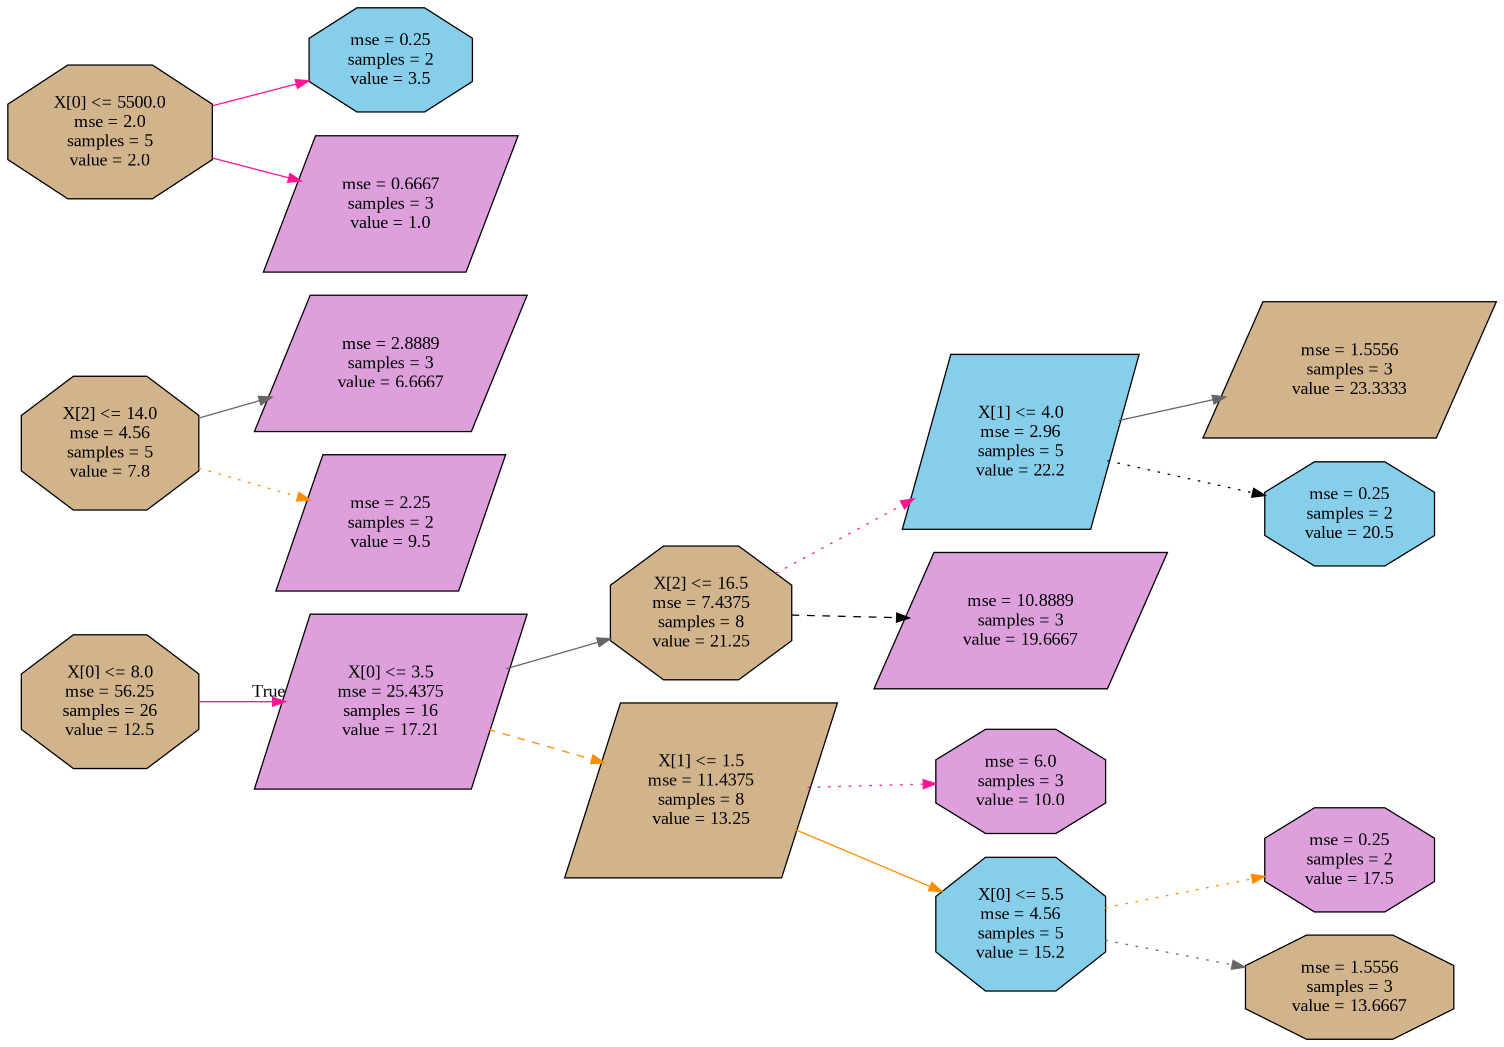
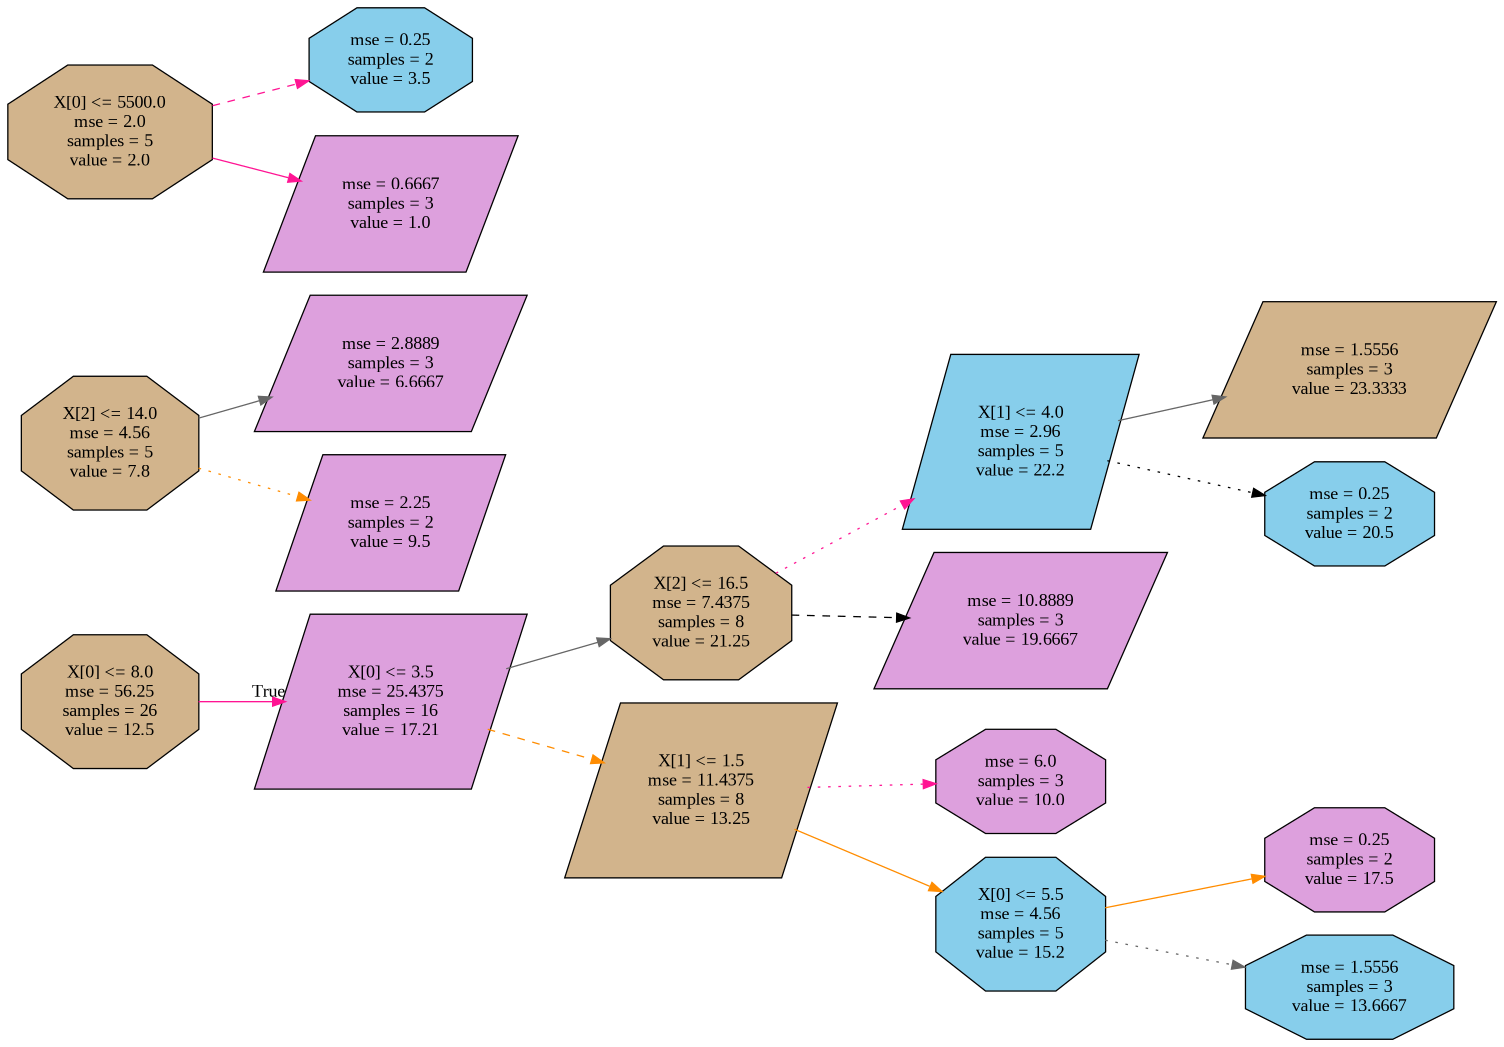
edge "X[0] <= 5500.0 mse = 2.0 samples = 5 value = 2.0" -> "mse = 0.25 samples = 2 value = 3.5": style solid -> dashed
edge "X[0] <= 5.5 mse = 4.56 samples = 5 value = 15.2" -> "mse = 0.25 samples = 2 value = 17.5": style dotted -> solid
node "mse = 1.5556 samples = 3 value = 13.6667": fillcolor tan -> skyblue
